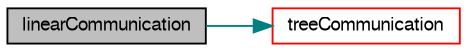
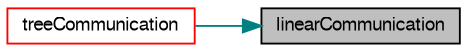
edge "linearCommunication" -> "treeCommunication": reversed
